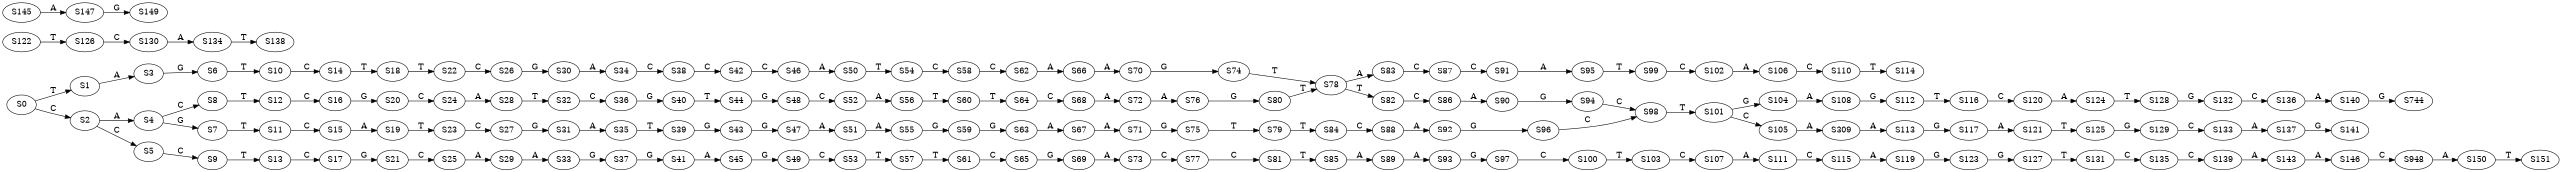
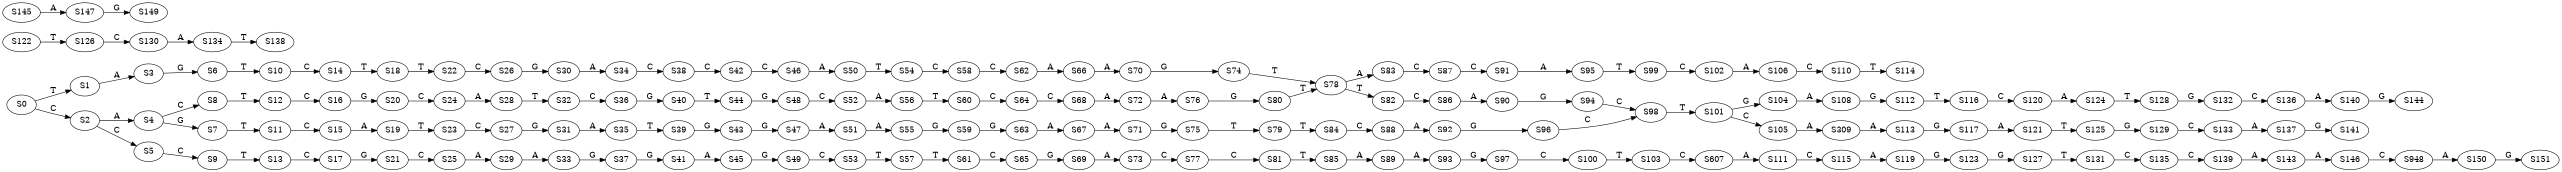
edge "S60" -> "S64": label "T" -> "C"
node "S744": label "S744" -> "S144"
edge "S150" -> "S151": label "T" -> "G"
node "S107": label "S107" -> "S607"
